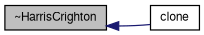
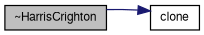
edge "clone" -> "~HarrisCrighton": reversed
